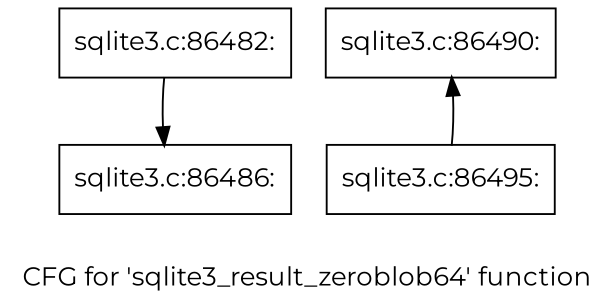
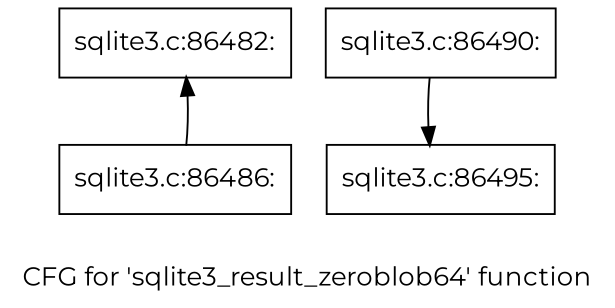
edge "sqlite3.c:86482:" -> "sqlite3.c:86486:": reversed
edge "sqlite3.c:86495:" -> "sqlite3.c:86490:": reversed
